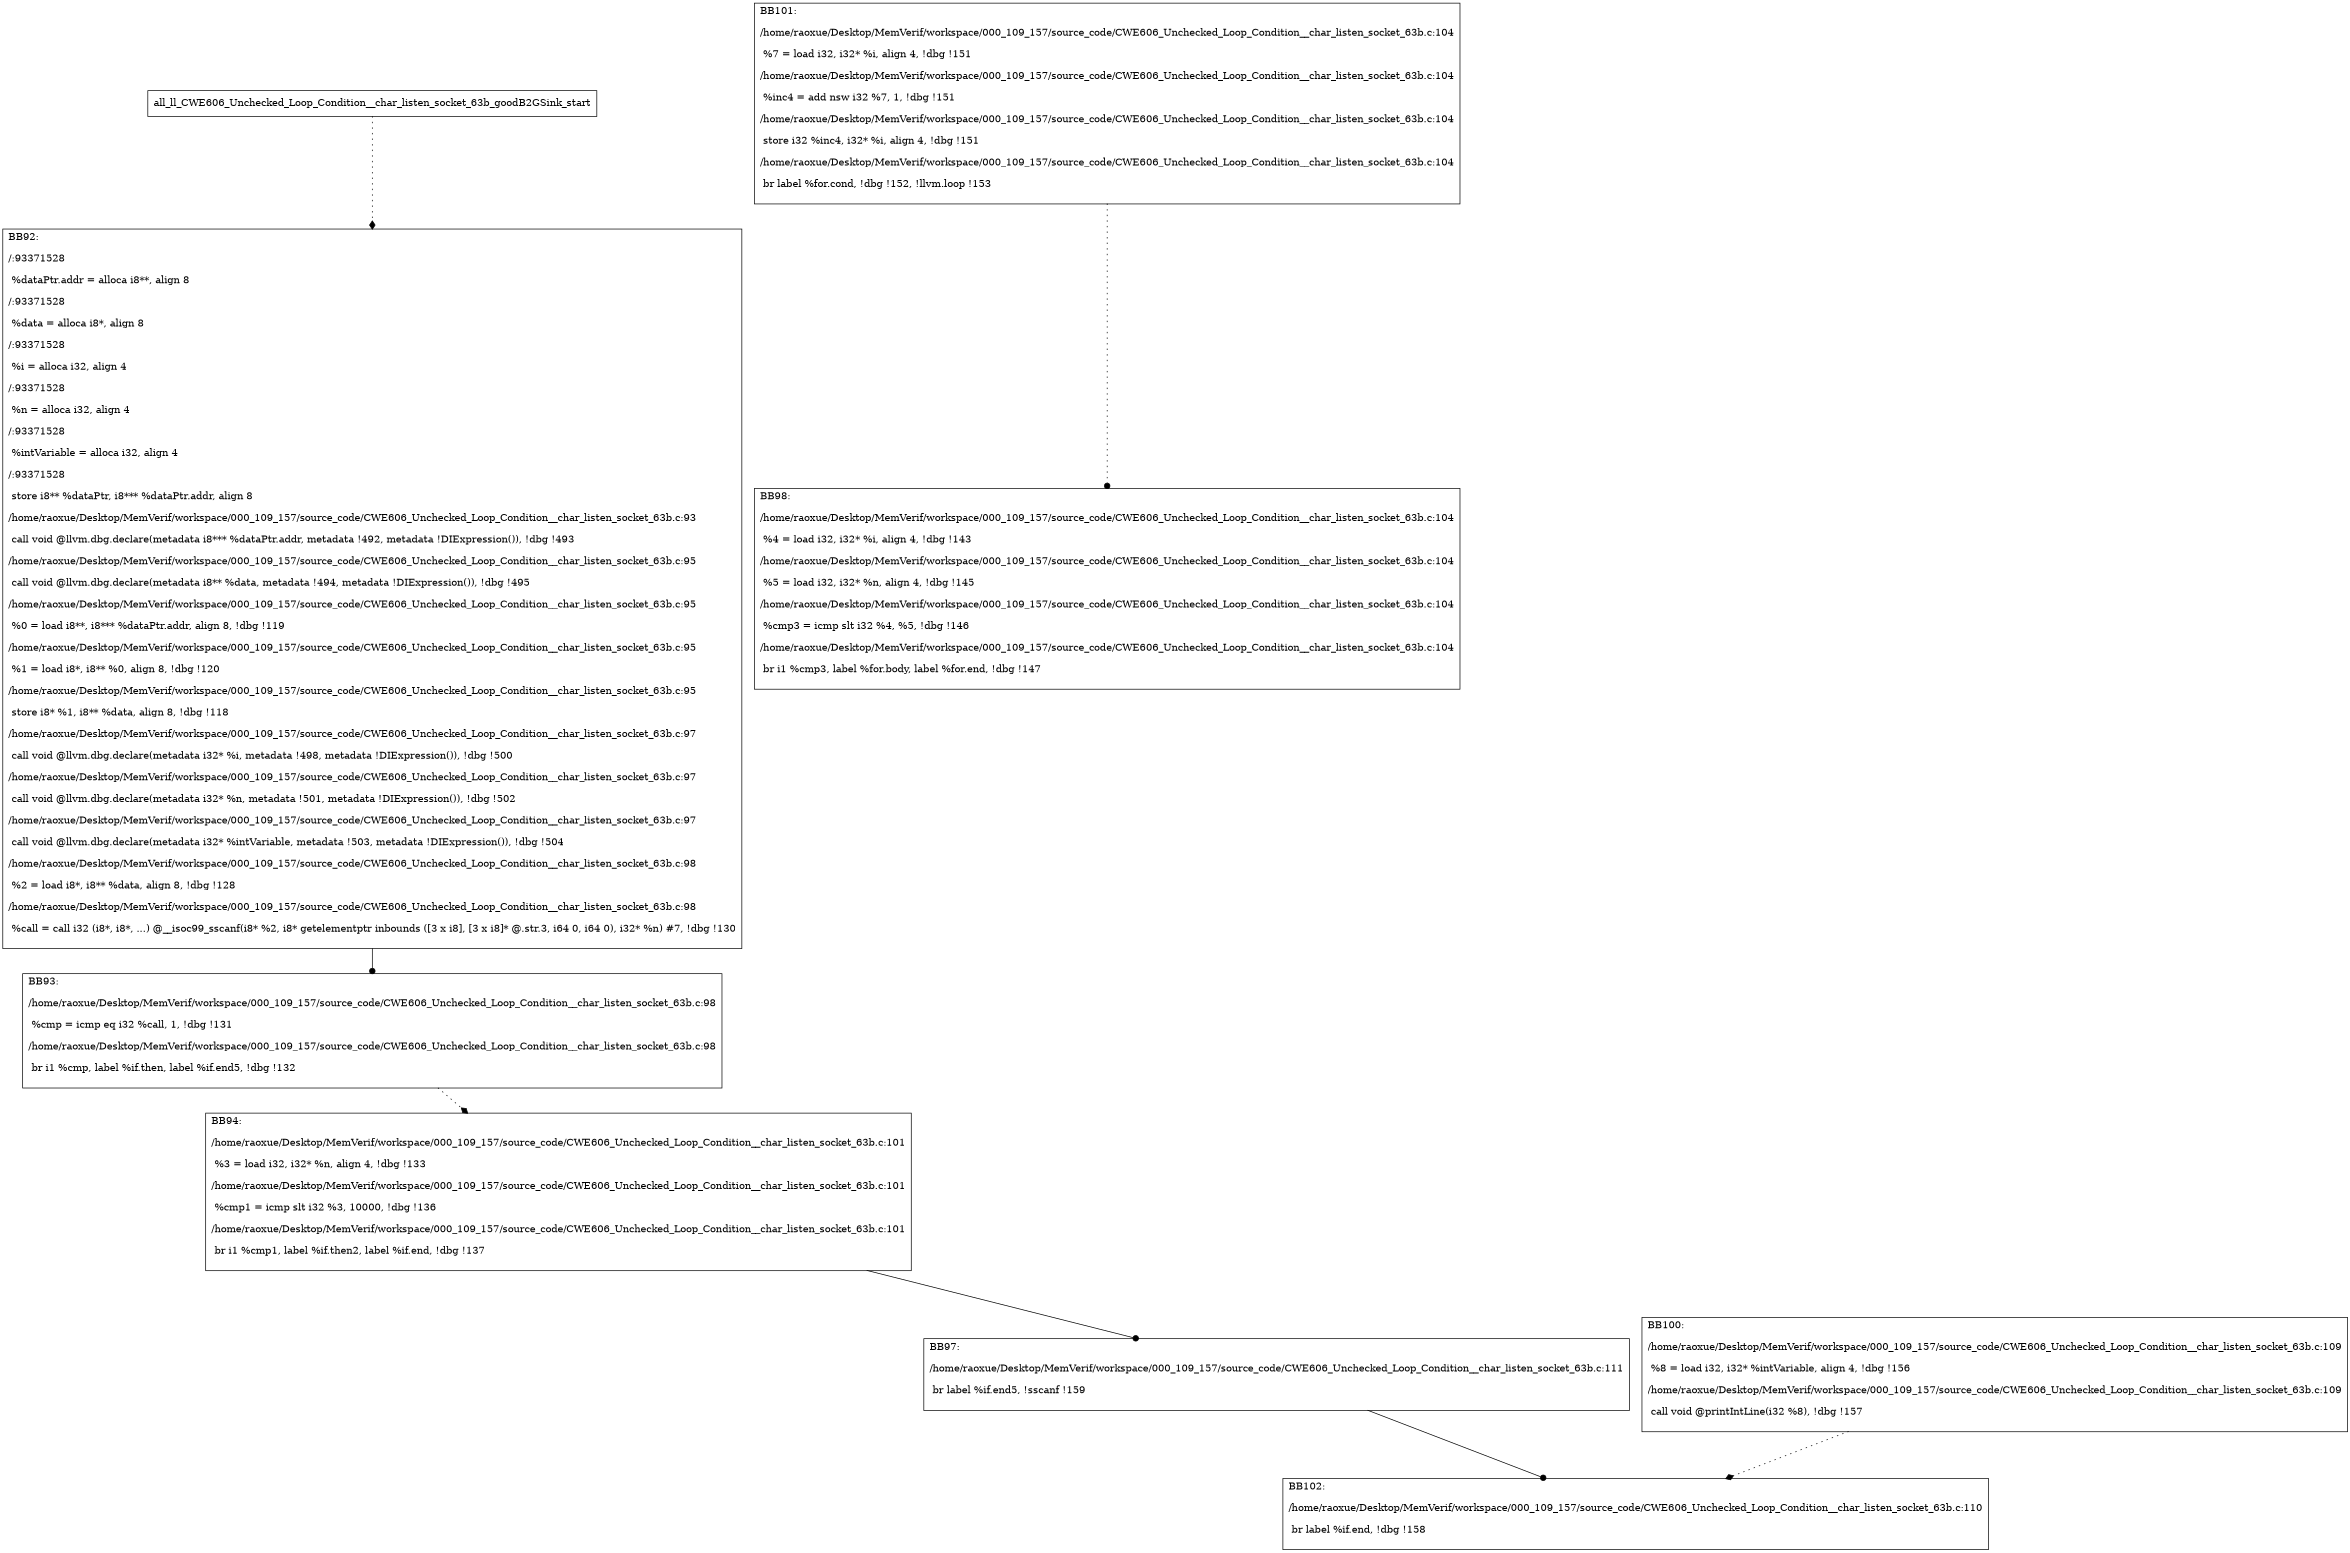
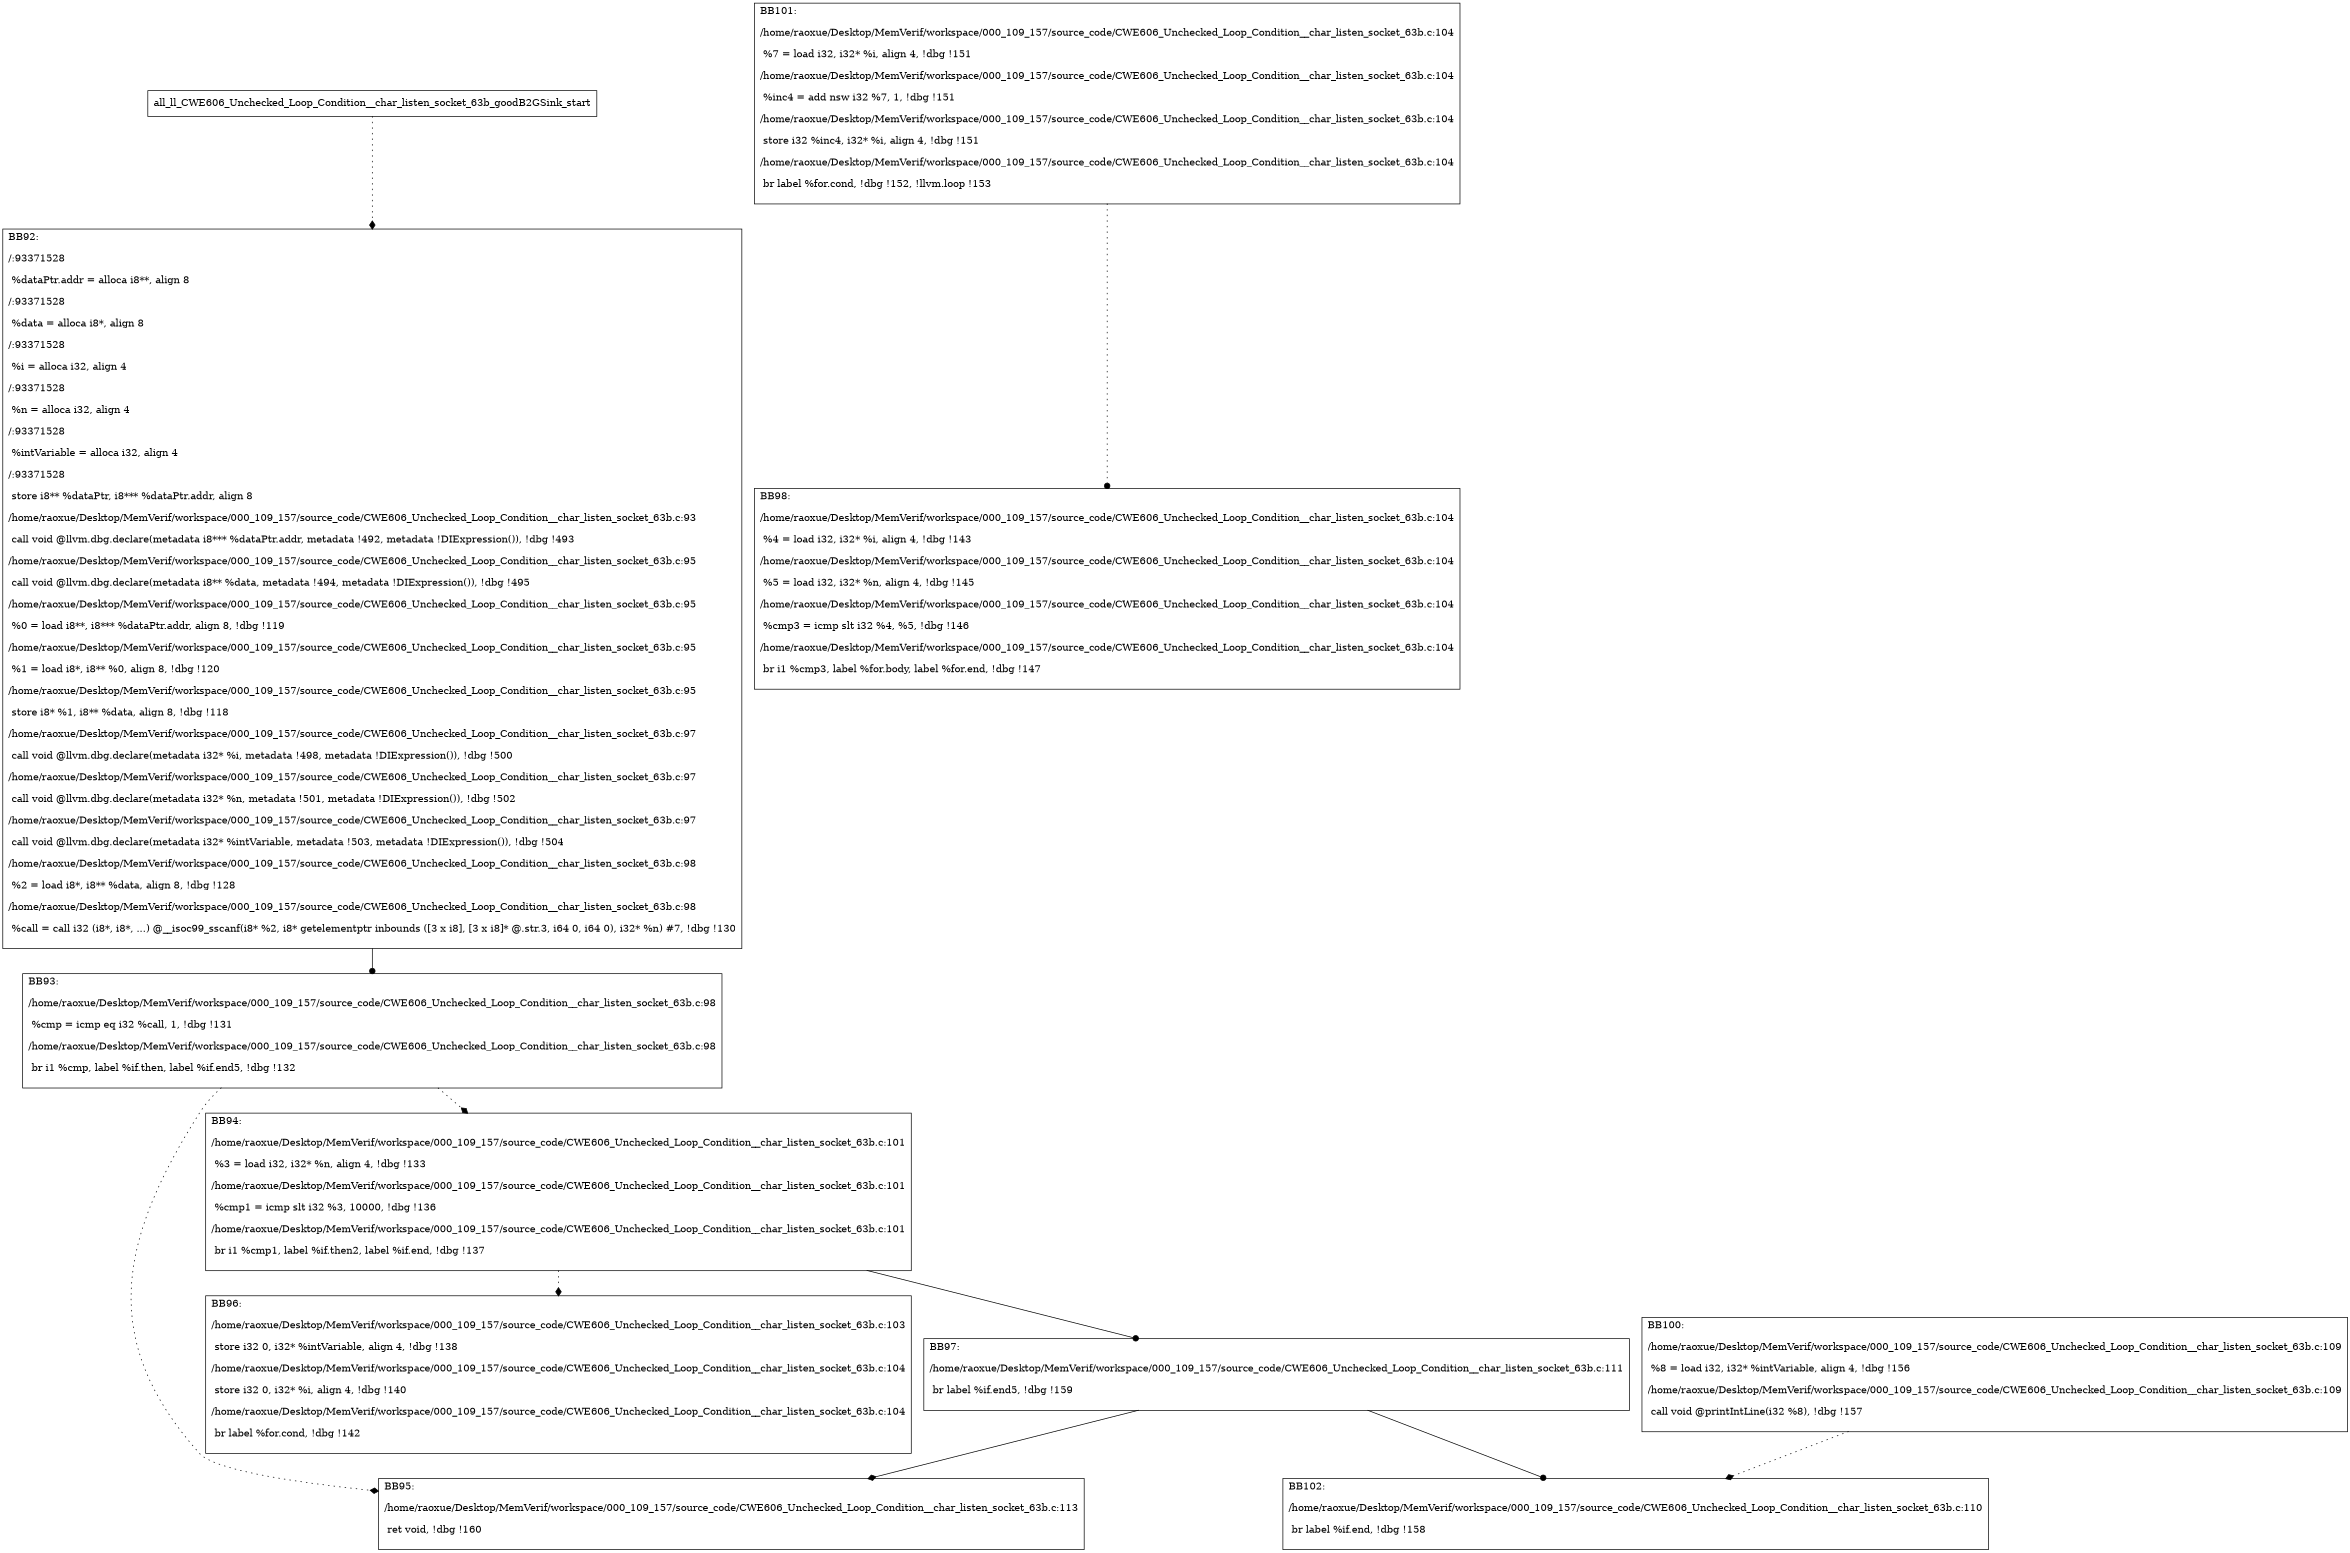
node "BB96:": added
node "BB97:": text "br label %if.end5, !sscanf !159" -> "br label %if.end5, !dbg !159"
node "BB95:": added
